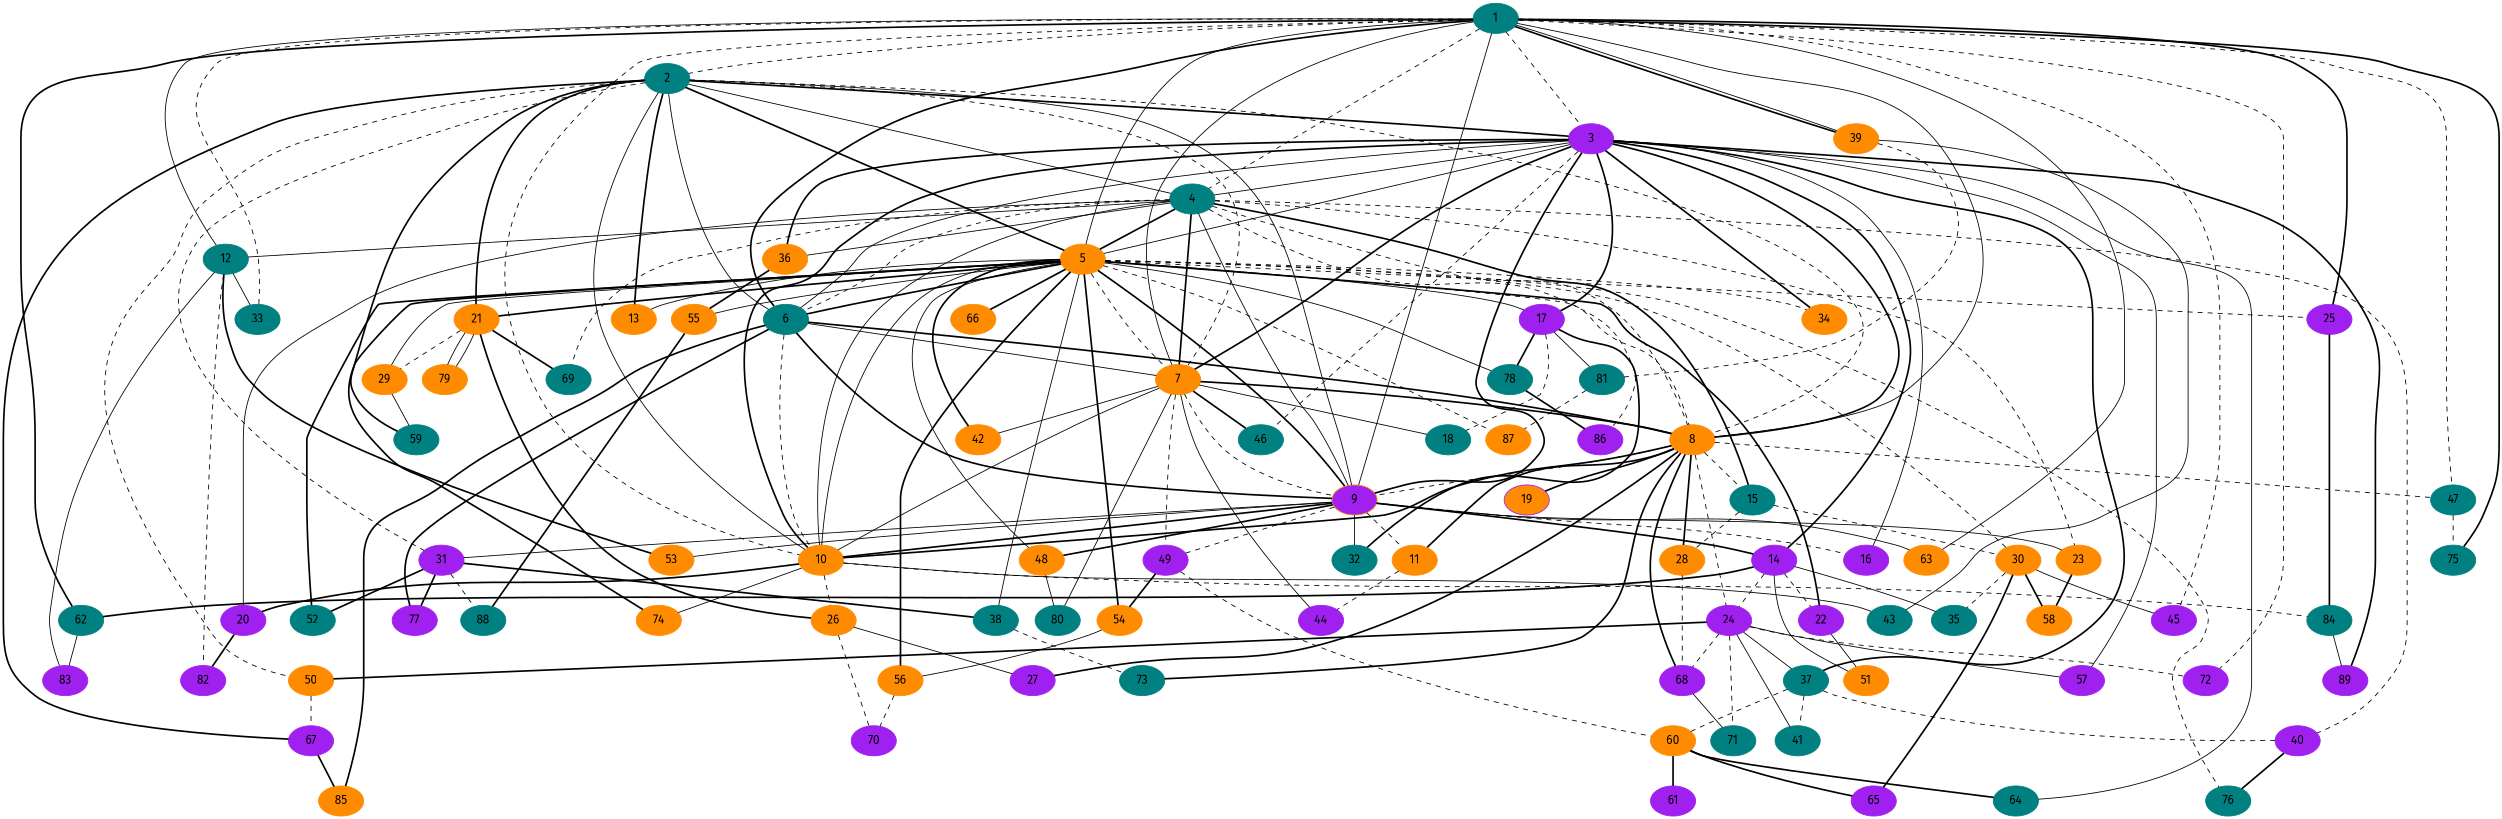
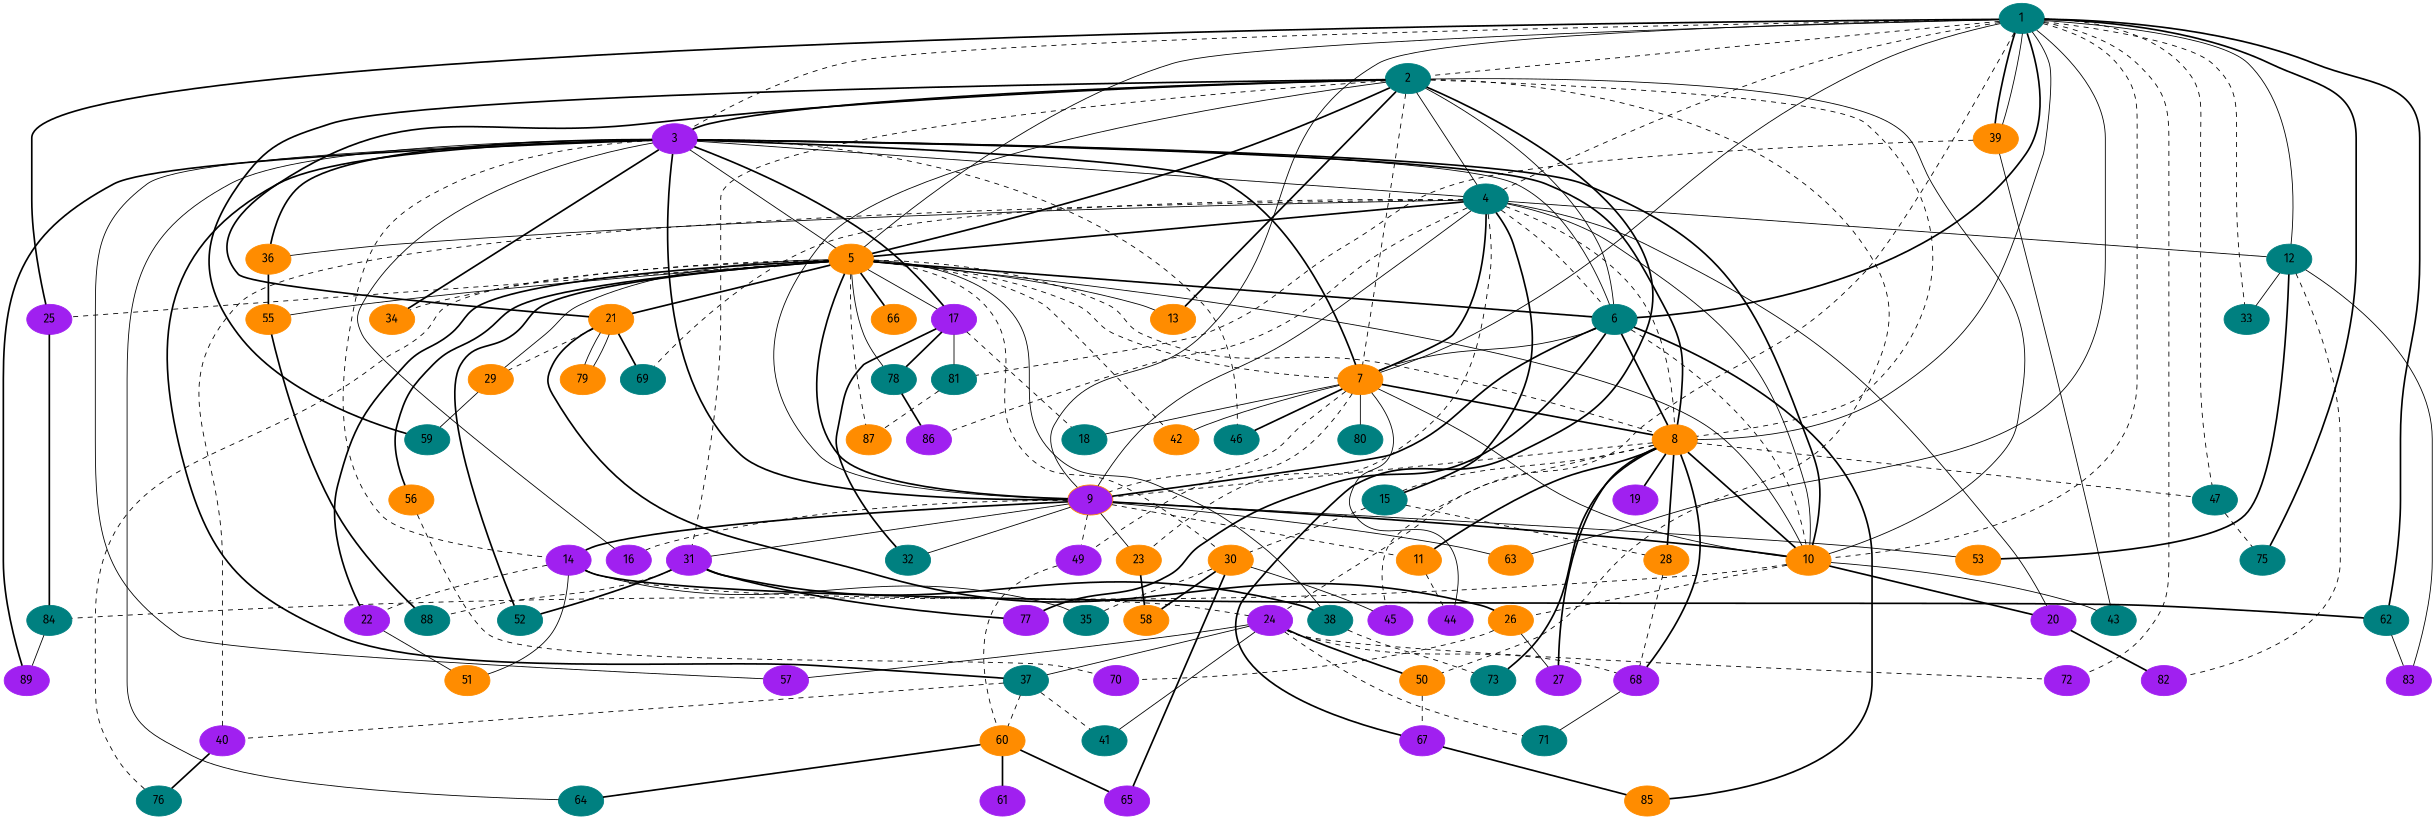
edge "3" -- "14": style bold -> dashed
edge "5" -- "42": style bold -> dashed
node "19": fillcolor darkorange -> purple
node "48": removed
node "74": removed
node "54": removed
